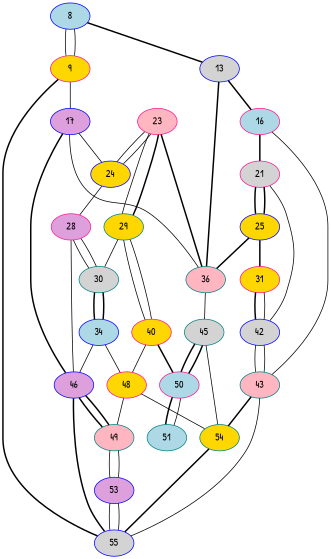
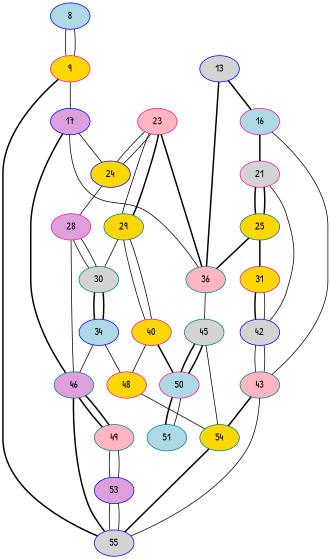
edge "8" -- "13": removed
node "25": color blue -> teal
node "46": color blue -> teal
edge "48" -- "49": removed
